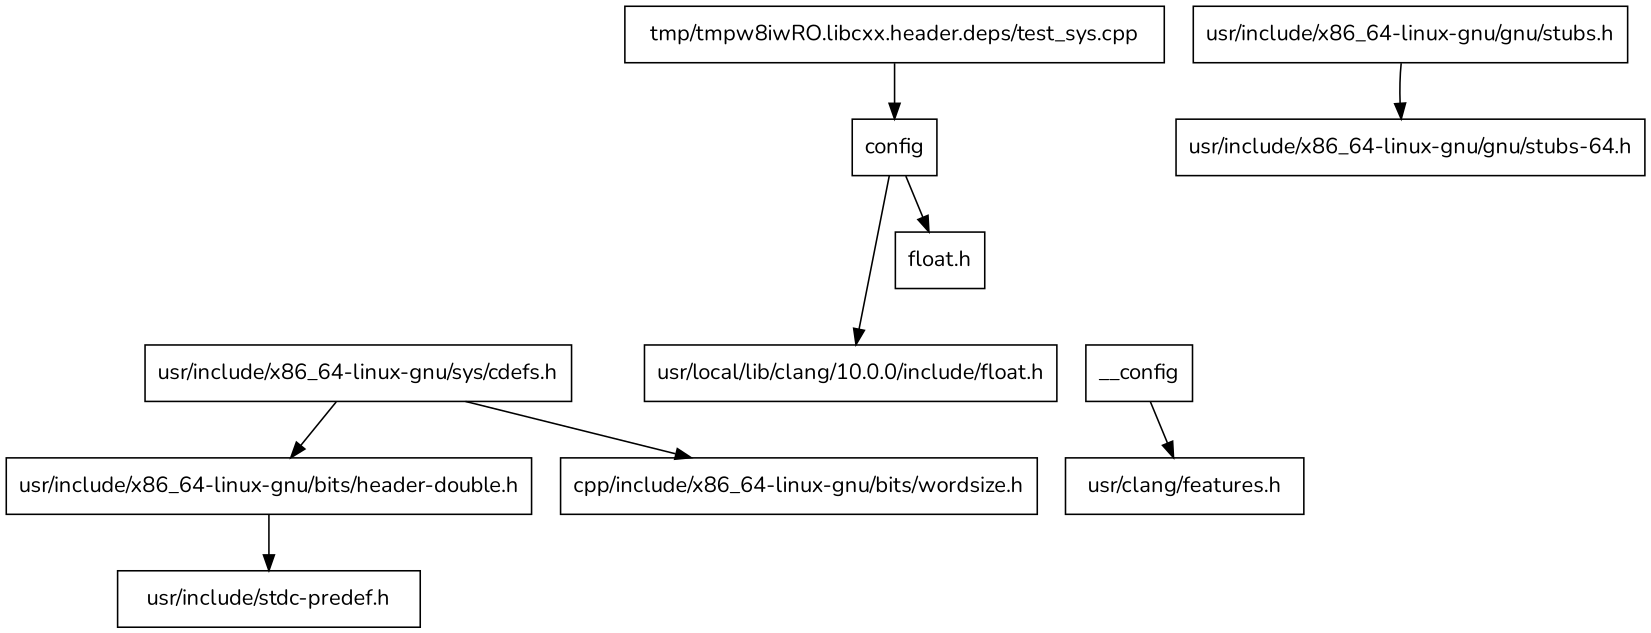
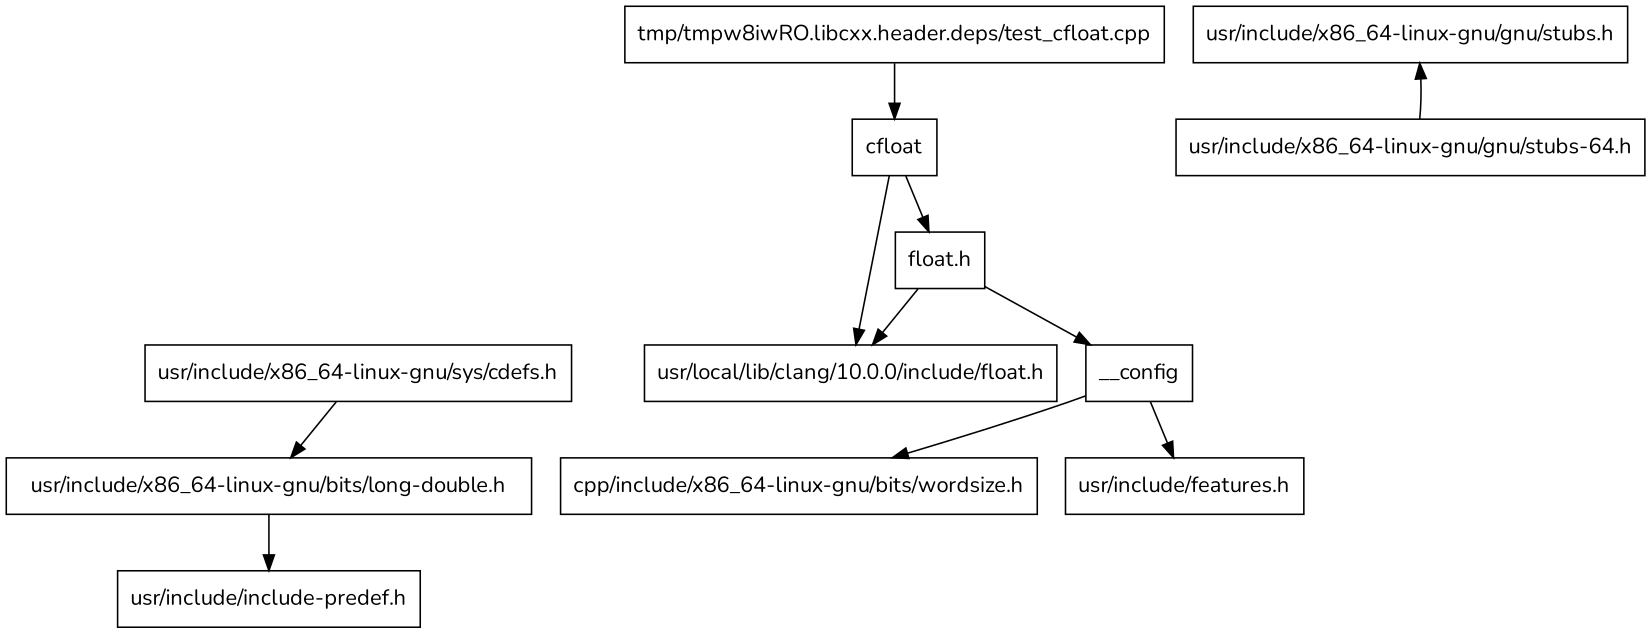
node "tmp/tmpw8iwRO.libcxx.header.deps/test_sys.cpp": label "tmp/tmpw8iwRO.libcxx.header.deps/test_sys.cpp" -> "tmp/tmpw8iwRO.libcxx.header.deps/test_cfloat.cpp"
edge "usr/include/x86_64-linux-gnu/gnu/stubs.h" -> "usr/include/x86_64-linux-gnu/gnu/stubs-64.h": reversed
node "config": label "config" -> "cfloat"
edge "float.h" -> "usr/local/lib/clang/10.0.0/include/float.h": added
edge "float.h" -> "__config": added
edge "usr/include/x86_64-linux-gnu/sys/cdefs.h" -> "cpp/include/x86_64-linux-gnu/bits/wordsize.h": now "__config" -> "cpp/include/x86_64-linux-gnu/bits/wordsize.h"
node "usr/include/x86_64-linux-gnu/bits/header-double.h": label "usr/include/x86_64-linux-gnu/bits/header-double.h" -> "usr/include/x86_64-linux-gnu/bits/long-double.h"
node "usr/clang/features.h": label "usr/clang/features.h" -> "usr/include/features.h"
node "usr/include/stdc-predef.h": label "usr/include/stdc-predef.h" -> "usr/include/include-predef.h"
